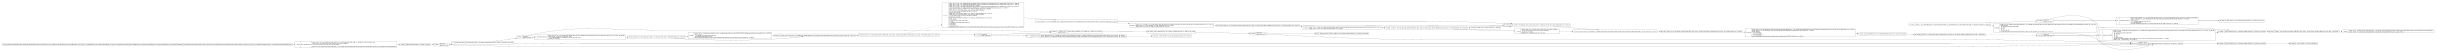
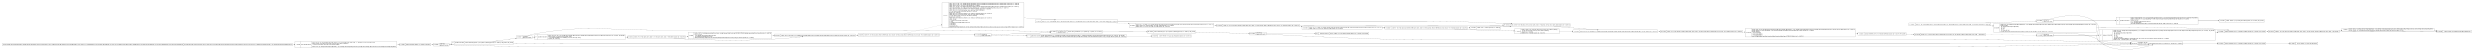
node "32: 0x0066": added
